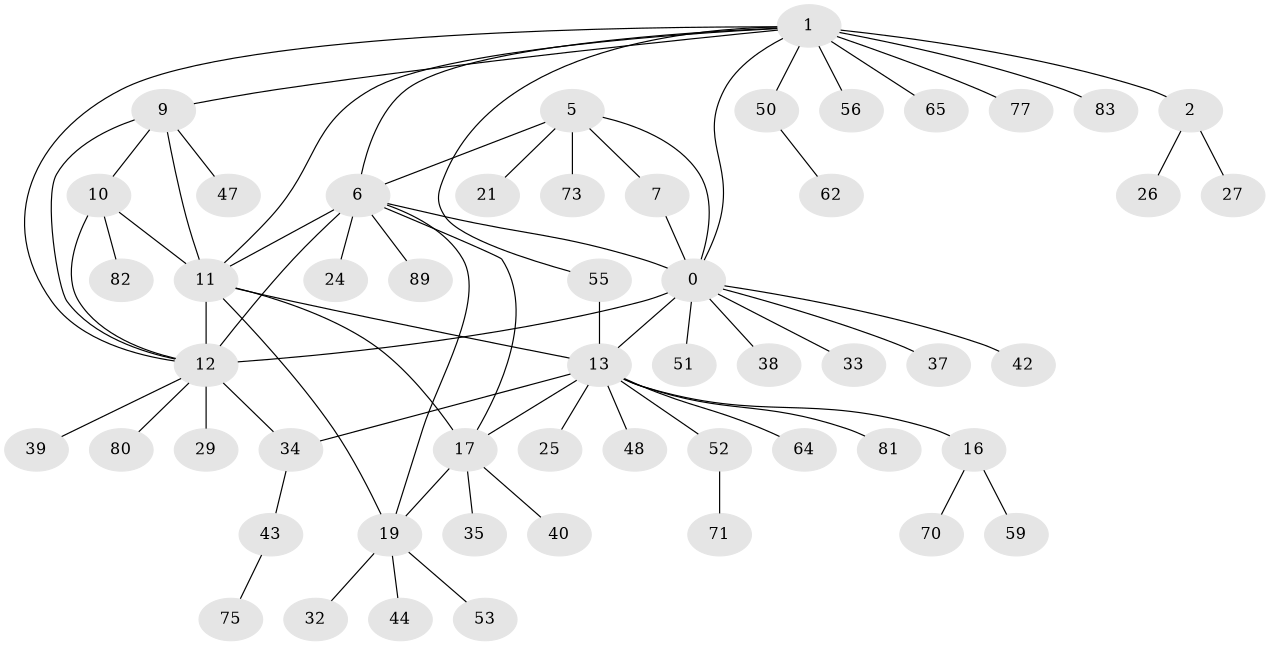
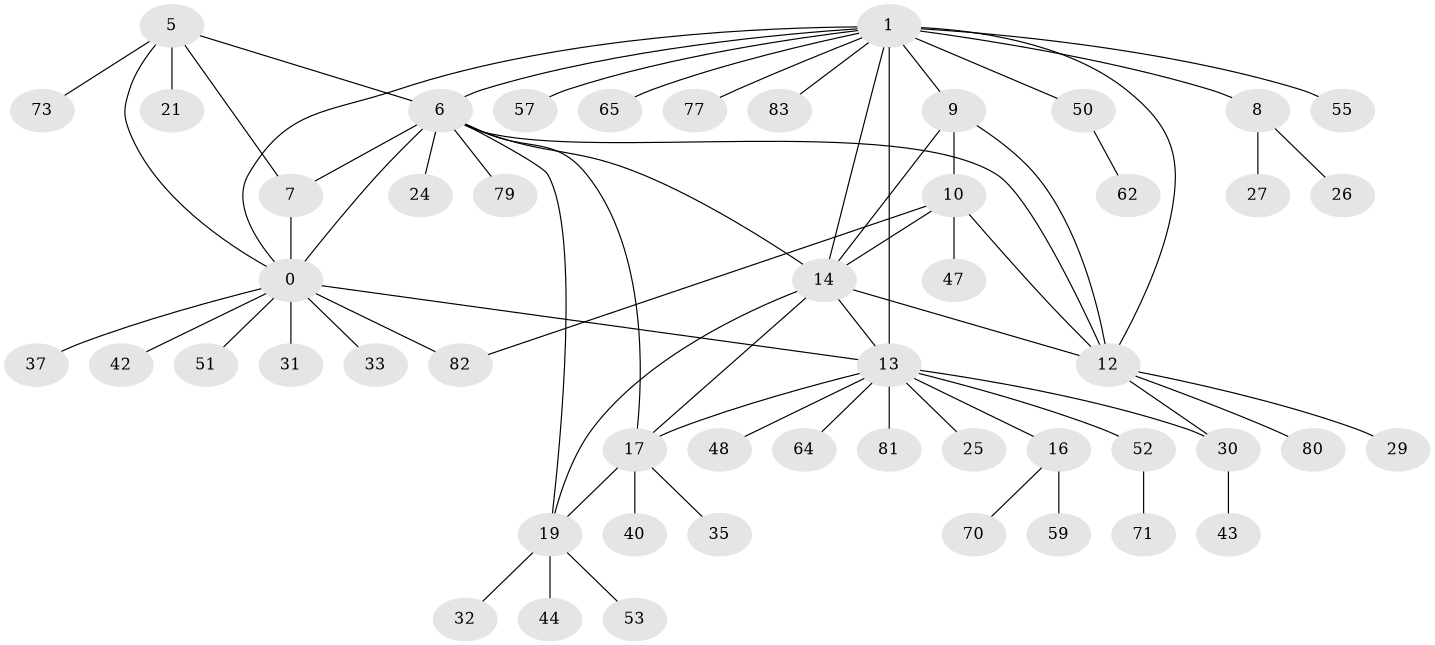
node "56": label "56" -> "57"
node "2": label "2" -> "8"
edge "9" -- "47": now "10" -- "47"
edge "6" -- "7": added
node "11": label "11" -> "14"
node "89": label "89" -> "79"
edge "55" -- "13": now "1" -- "13"
edge "0" -- "12": now "0" -- "82"
node "38": label "38" -> "31"
node "39": removed
node "34": label "34" -> "30"
node "75": removed
